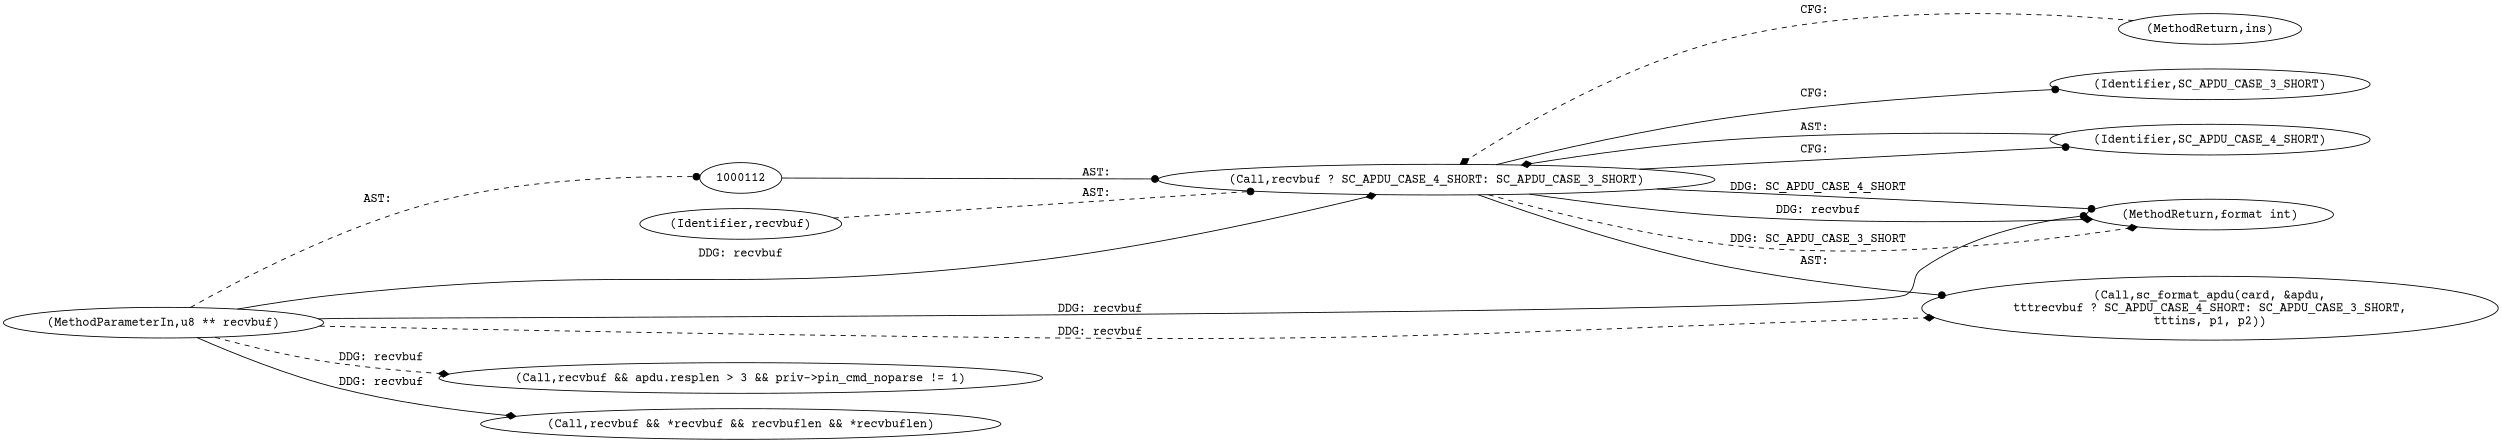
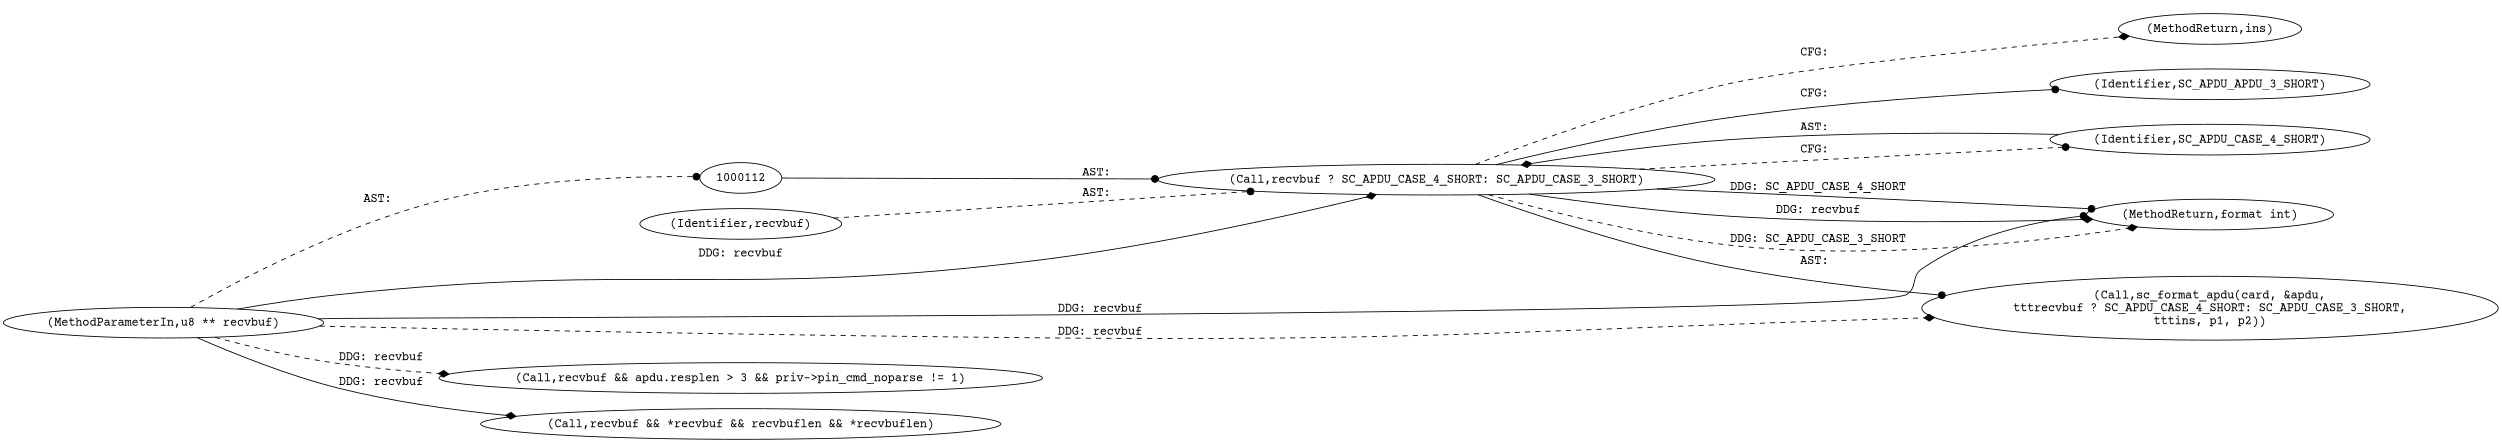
edge "(MethodReturn,ins)" -> "(Call,recvbuf ? SC_APDU_CASE_4_SHORT: SC_APDU_CASE_3_SHORT)": reversed
node "(Identifier,SC_APDU_CASE_3_SHORT)": label "(Identifier,SC_APDU_CASE_3_SHORT)" -> "(Identifier,SC_APDU_APDU_3_SHORT)"
edge "(Call,recvbuf ? SC_APDU_CASE_4_SHORT: SC_APDU_CASE_3_SHORT)" -> "(Identifier,SC_APDU_CASE_4_SHORT)": style solid -> dashed
